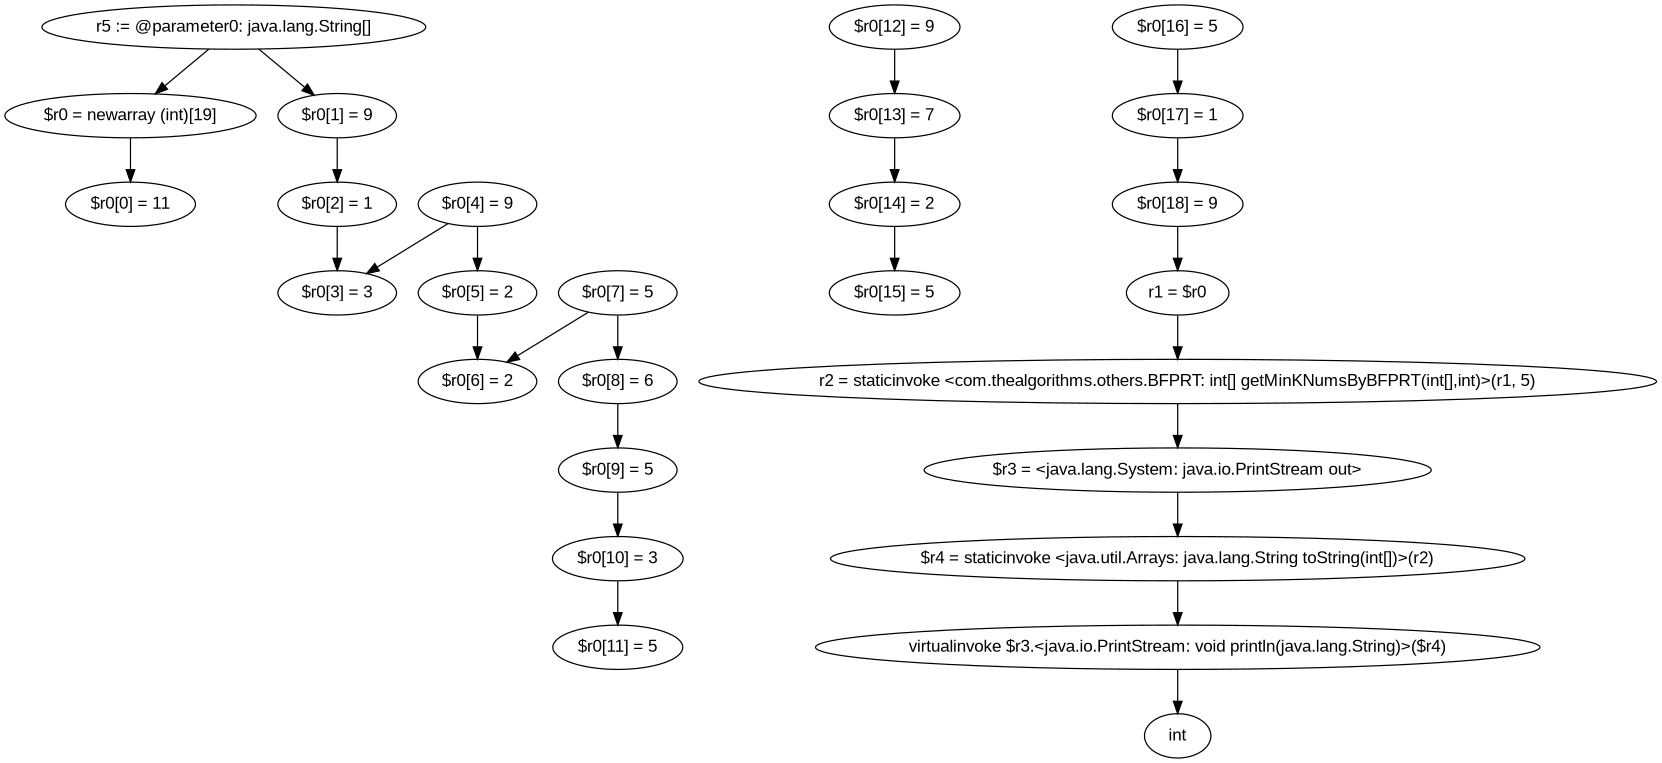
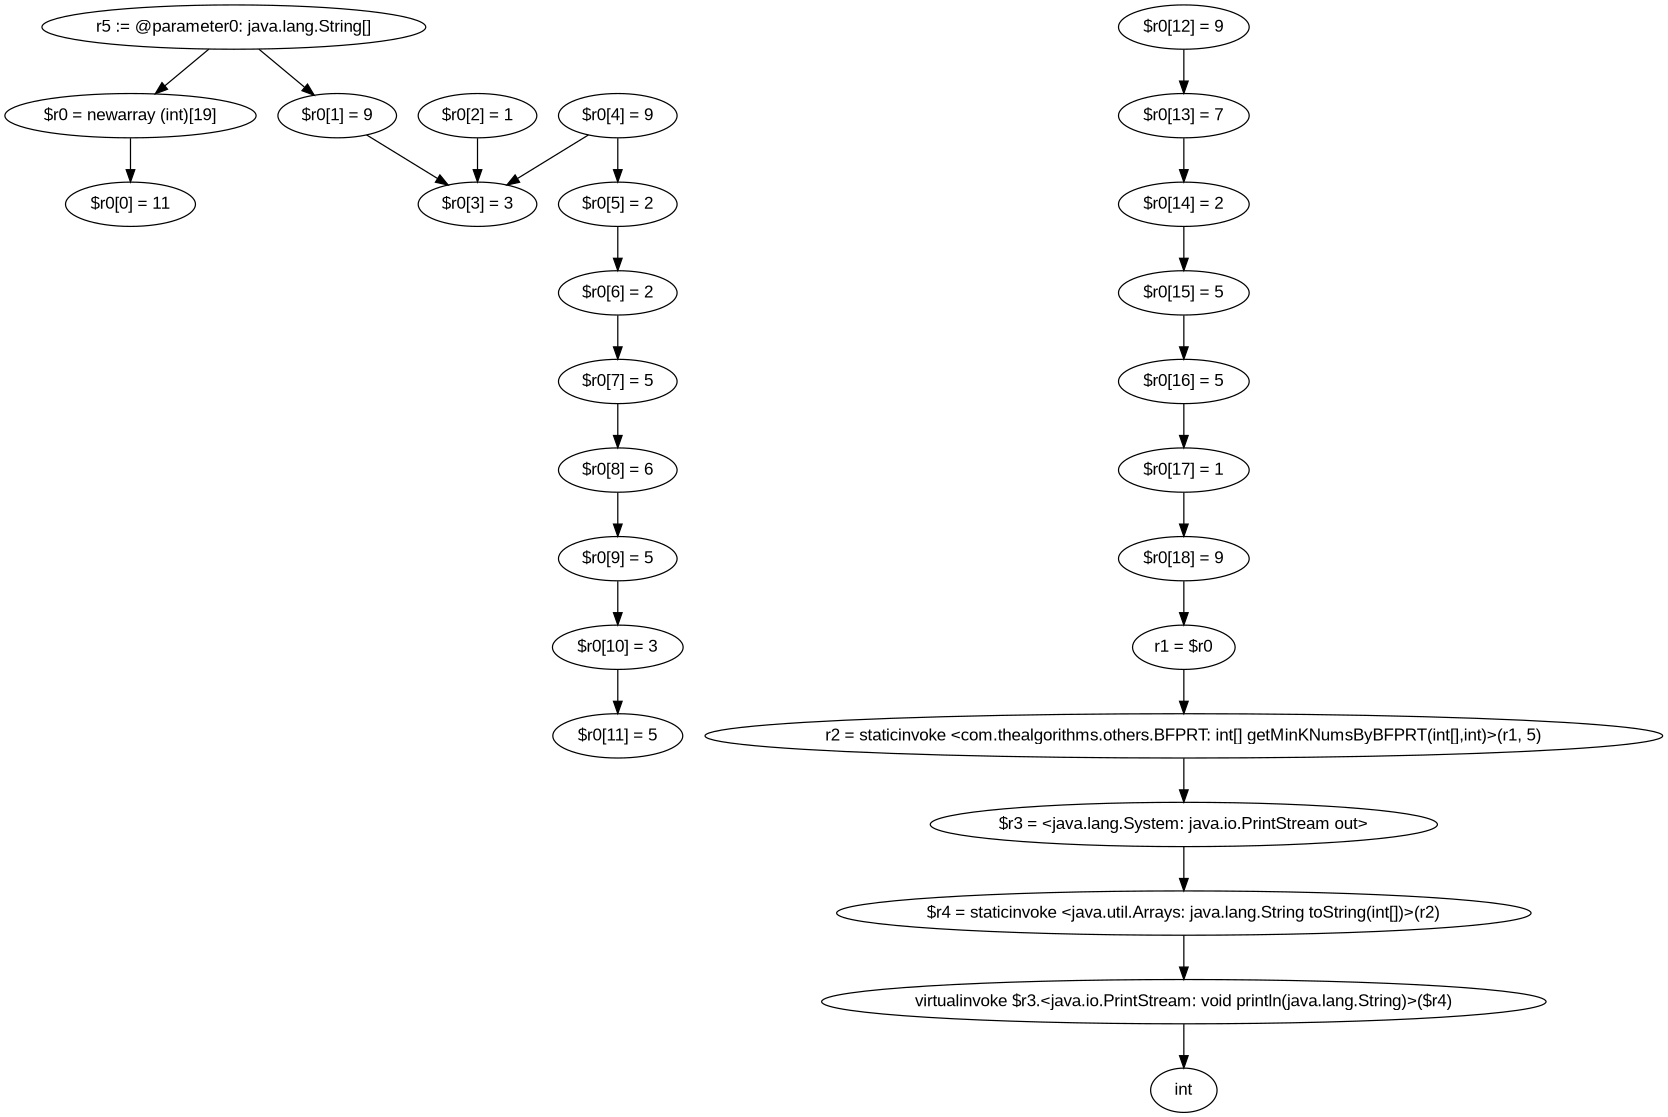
edge "$r0[1] = 9" -> "$r0[2] = 1": now "$r0[1] = 9" -> "$r0[3] = 3"
edge "$r0[15] = 5" -> "$r0[16] = 5": added
edge "$r0[7] = 5" -> "$r0[6] = 2": reversed
